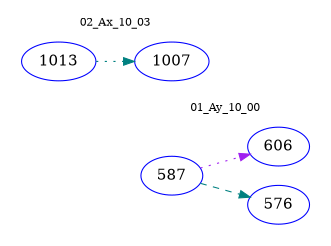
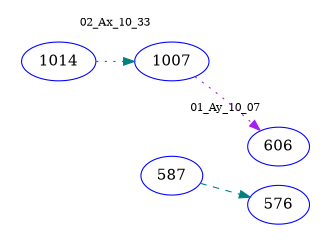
cluster "02_Ax_10_03": label "02_Ax_10_03" -> "02_Ax_10_33"
node "1013": label "1013" -> "1014"
cluster "01_Ay_10_00": label "01_Ay_10_00" -> "01_Ay_10_07"
edge "587" -> "606": now "1007" -> "606"
